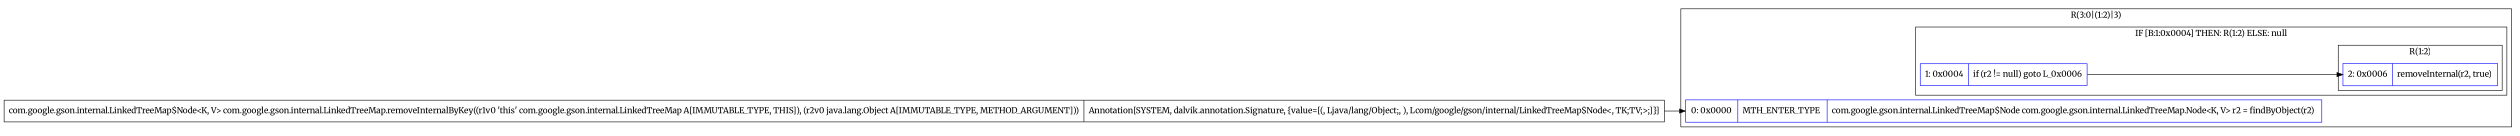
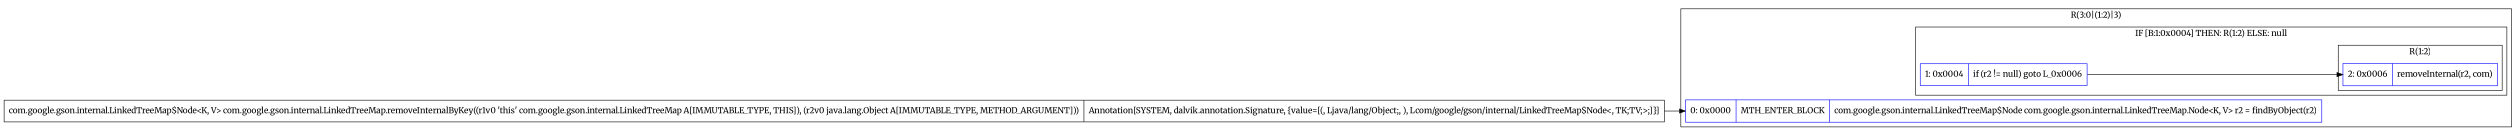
node "2: 0x0006": text "removeInternal(r2, true)" -> "removeInternal(r2, com)"
node "0: 0x0000": text "MTH_ENTER_TYPE" -> "MTH_ENTER_BLOCK"
